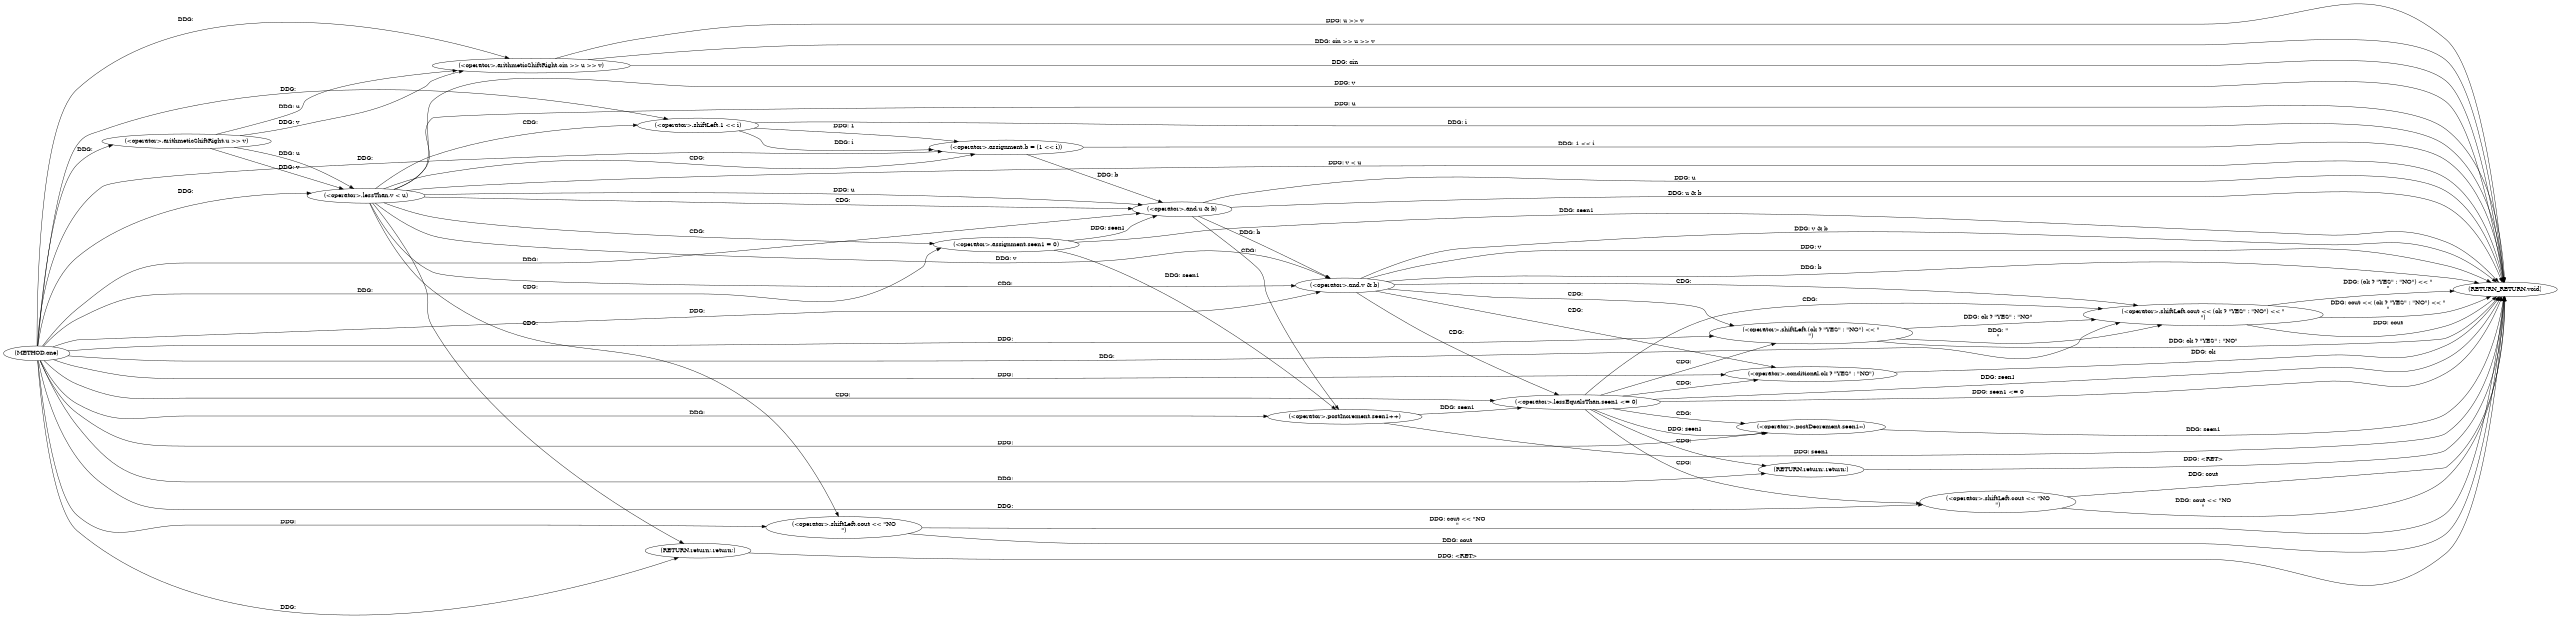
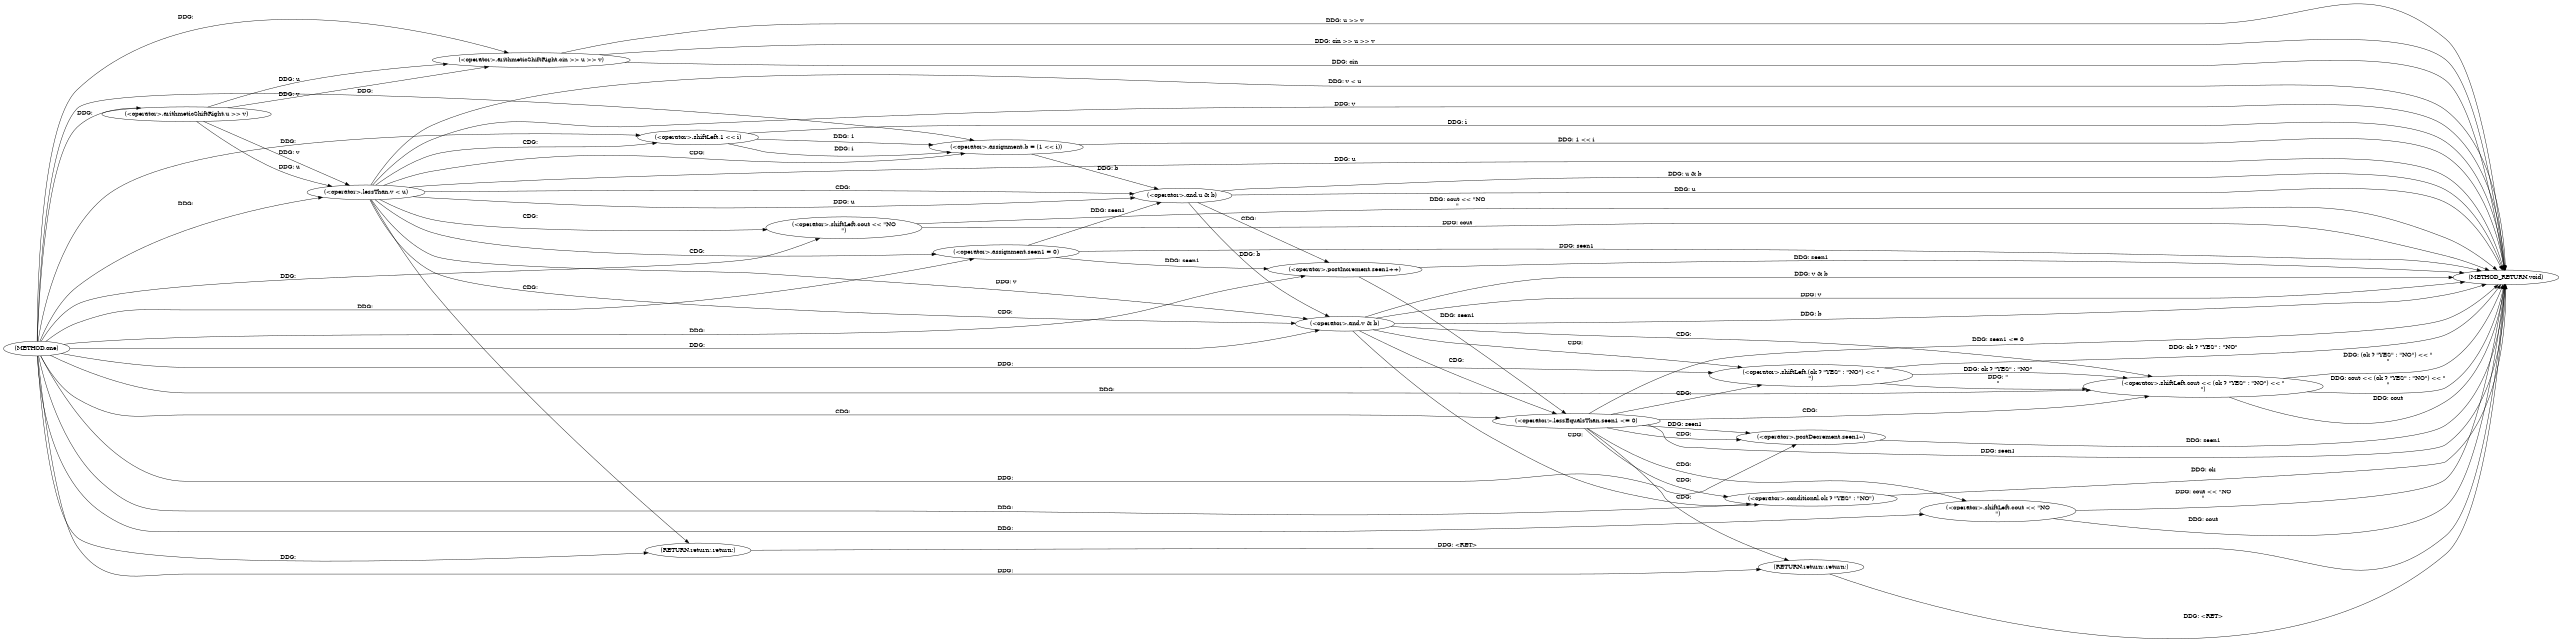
edge "(METHOD,one)" -> "(<operator>.and,u & b)": removed, label "DDG:"
node "(RETURN_RETURN,void)": label "(RETURN_RETURN,void)" -> "(METHOD_RETURN,void)"
